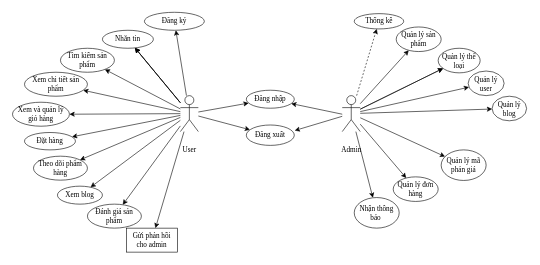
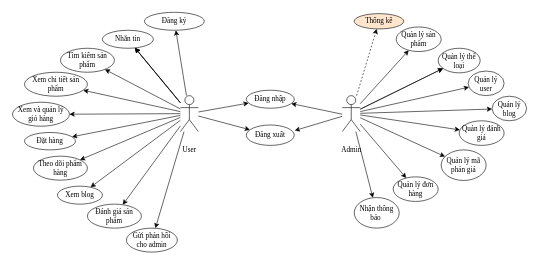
node "Thống kê": fillcolor #ffffff -> #ffe6cc
edge "Admin" -> "Quản lý đánh giá": added
node "Quản lý đánh giá": added
node "Gửi phản hồi cho admin": shape rectangle -> ellipse
